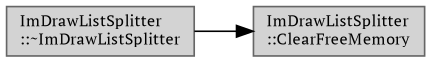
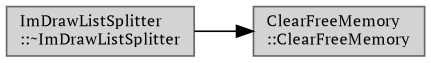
node "ImDrawListSplitter ::ClearFreeMemory": label "ImDrawListSplitter ::ClearFreeMemory" -> "ClearFreeMemory ::ClearFreeMemory"
